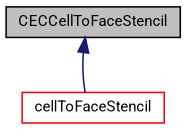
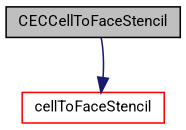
edge "cellToFaceStencil" -> "CECCellToFaceStencil": reversed
